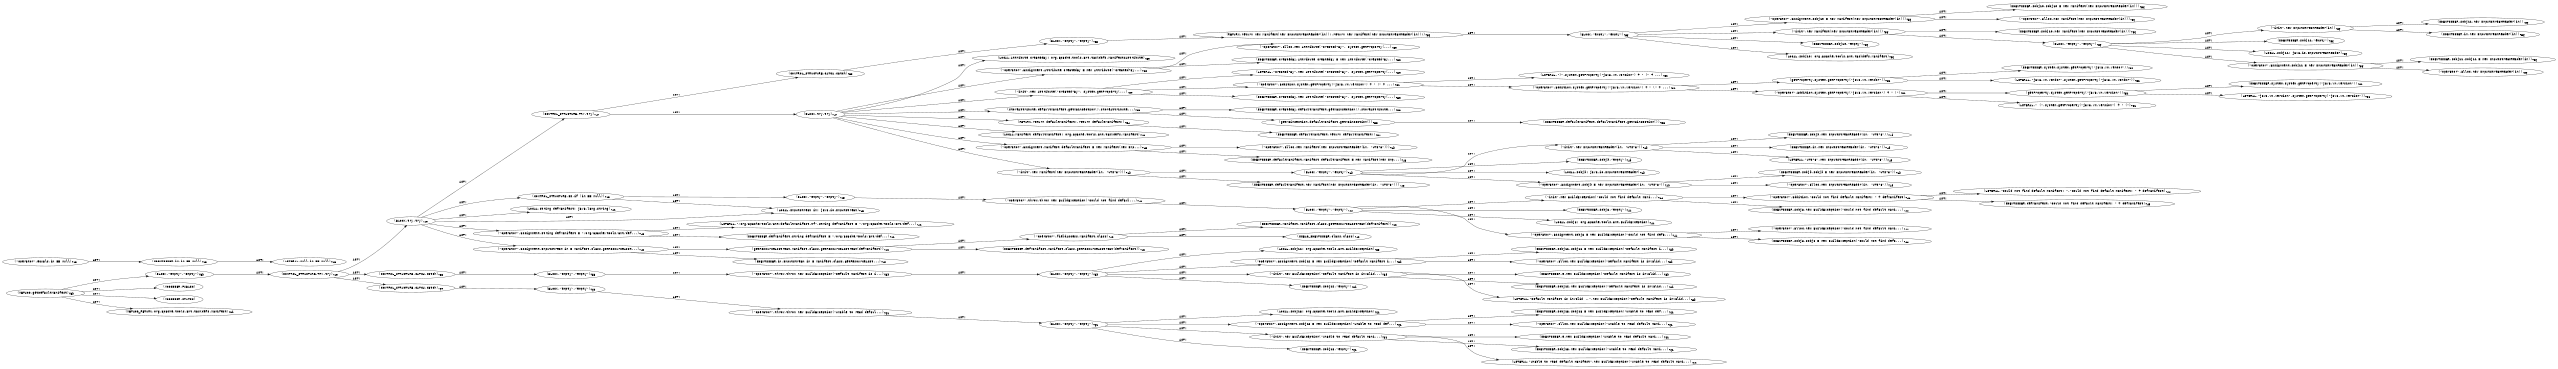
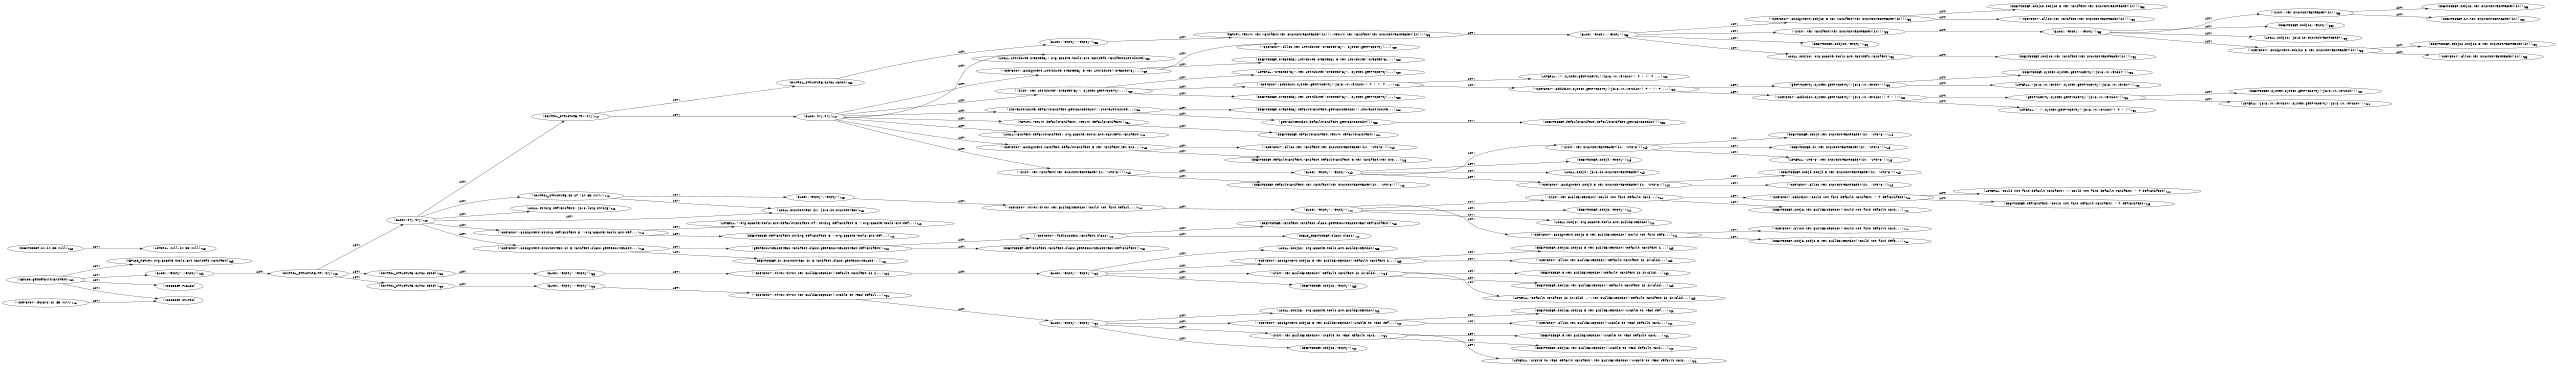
edge "(<init>,new Manifest(new InputStreamReader(in)))" -> "(IDENTIFIER,$obj10,new Manifest(new InputStreamReader(in)))": now "(LOCAL,$obj10: org.apache.tools.ant.taskdefs.Manifest)" -> "(IDENTIFIER,$obj10,new Manifest(new InputStreamReader(in)))"
node "(IDENTIFIER,$obj11,<empty>)": text "756" -> "656"
edge "(<operator>.equals,in == null)" -> "(IDENTIFIER,in,in == null)": now "(<operator>.equals,in == null)" -> "(MODIFIER,STATIC)"
